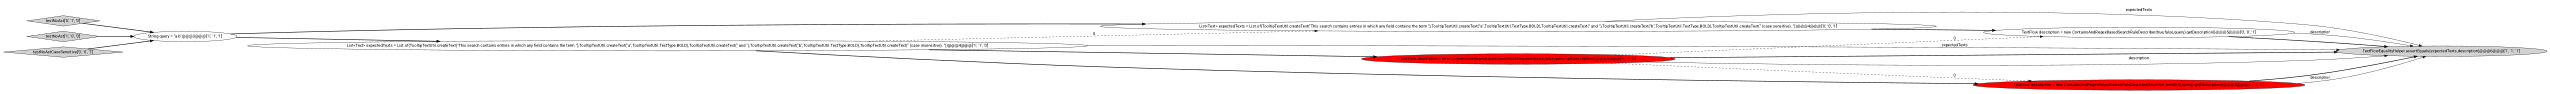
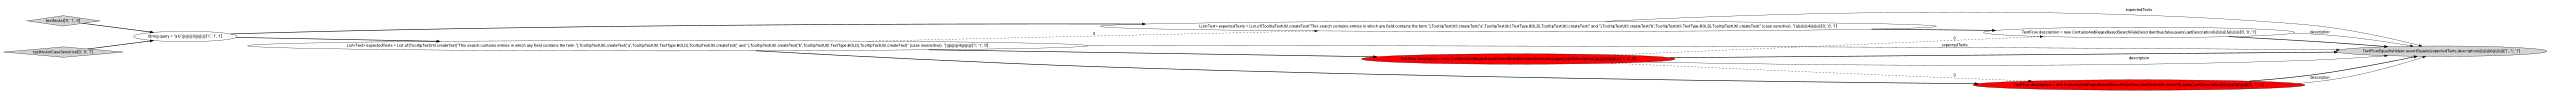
node "testNoAst['1', '0', '0']": removed
